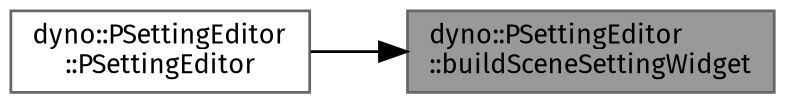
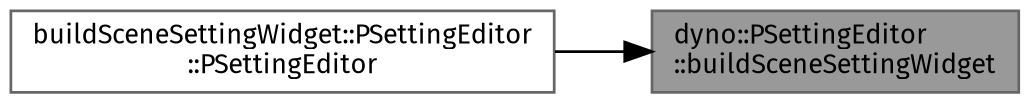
node "dyno::PSettingEditor ::PSettingEditor": label "dyno::PSettingEditor ::PSettingEditor" -> "buildSceneSettingWidget::PSettingEditor ::PSettingEditor"
